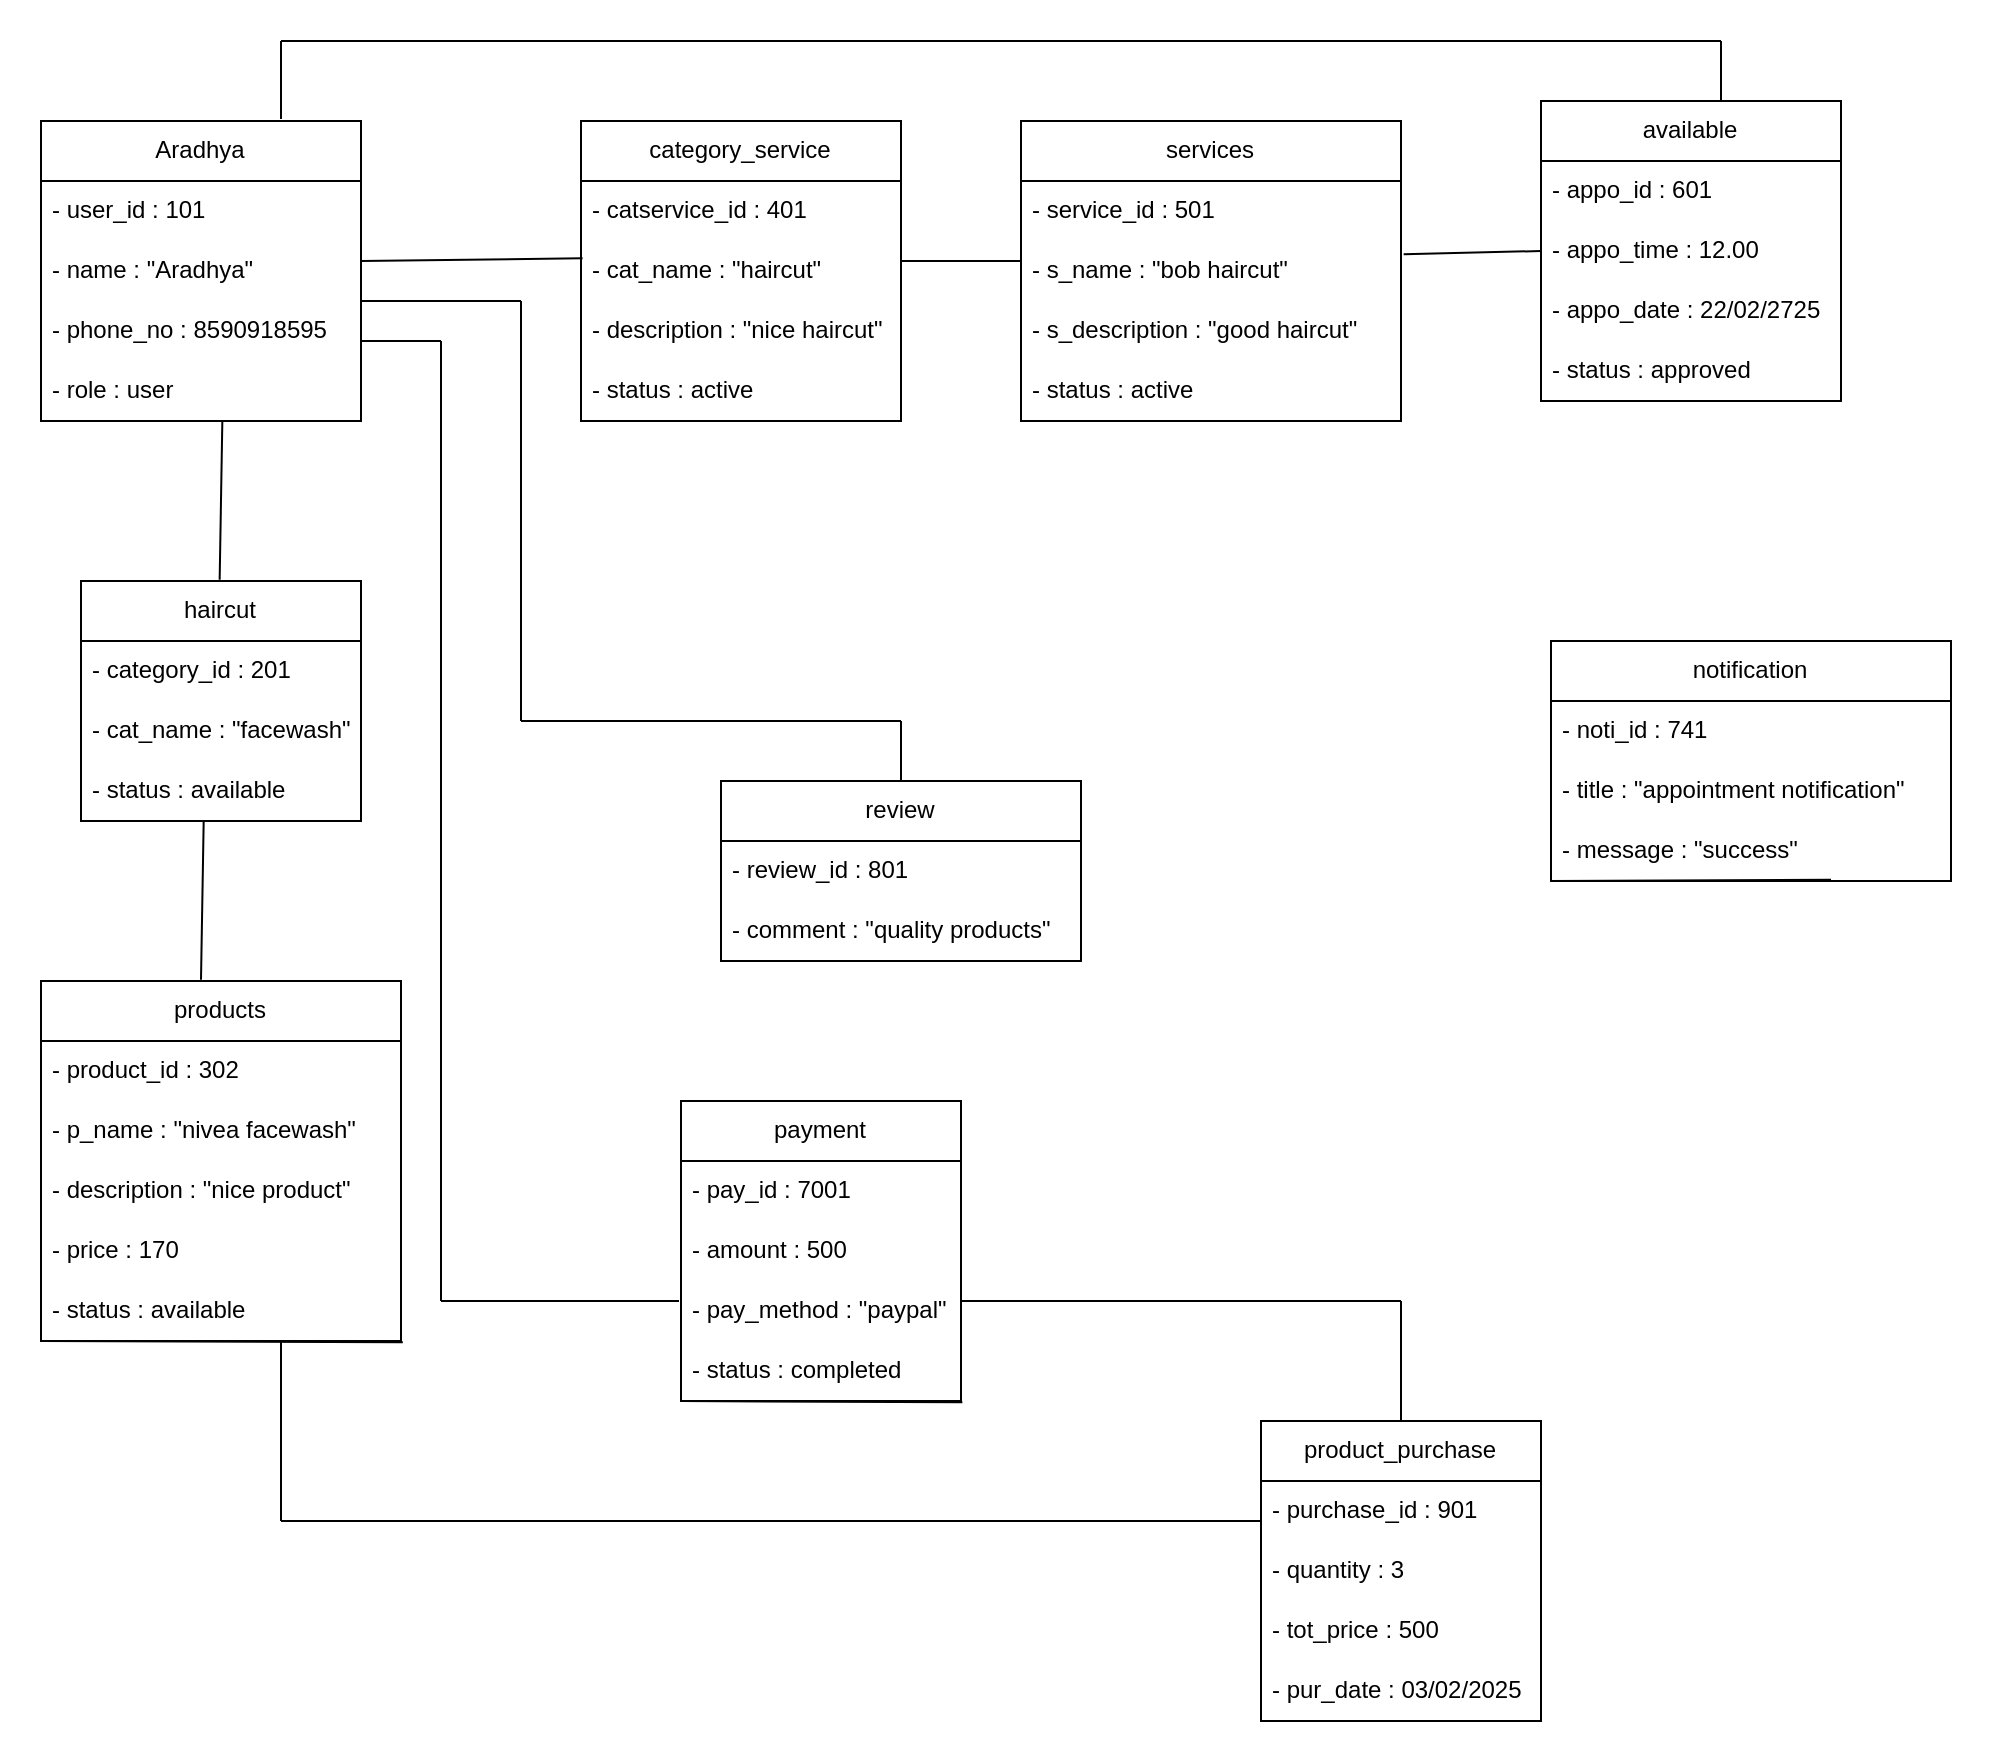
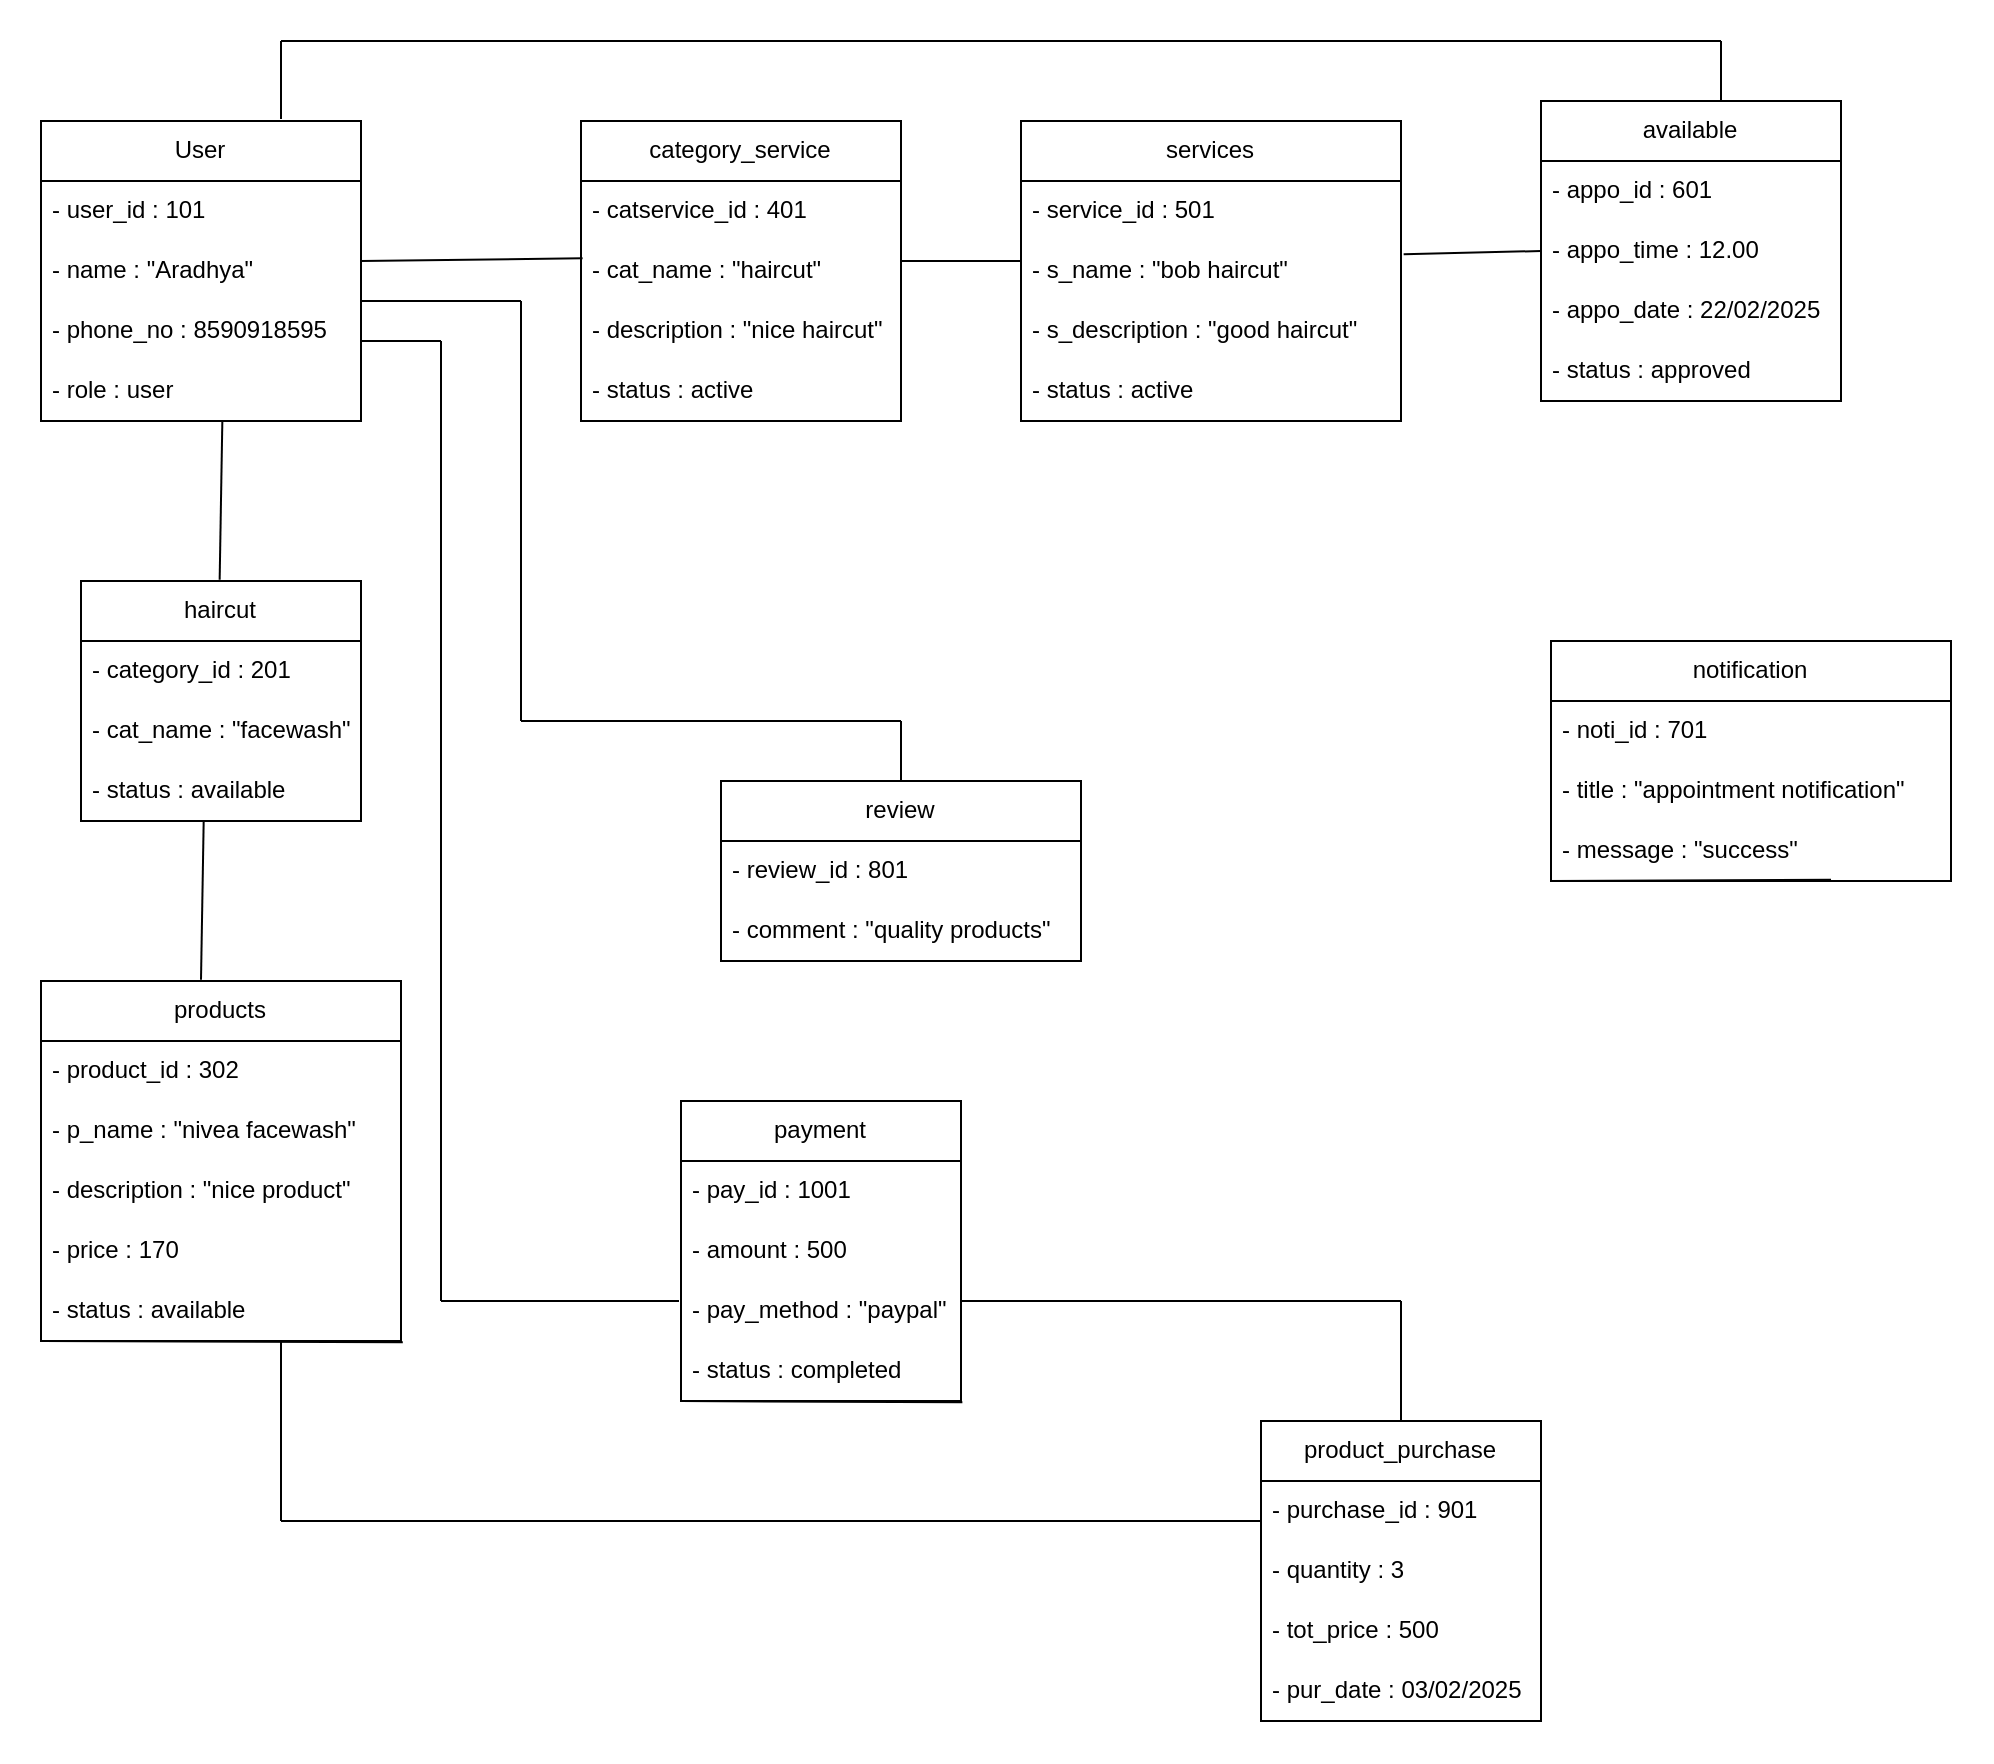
node "Aradhya": label "Aradhya" -> "User"
node "- appo_date : 22/02/2725": label "- appo_date : 22/02/2725" -> "- appo_date : 22/02/2025"
node "- noti_id : 741": label "- noti_id : 741" -> "- noti_id : 701"
node "- pay_id : 7001": label "- pay_id : 7001" -> "- pay_id : 1001"
